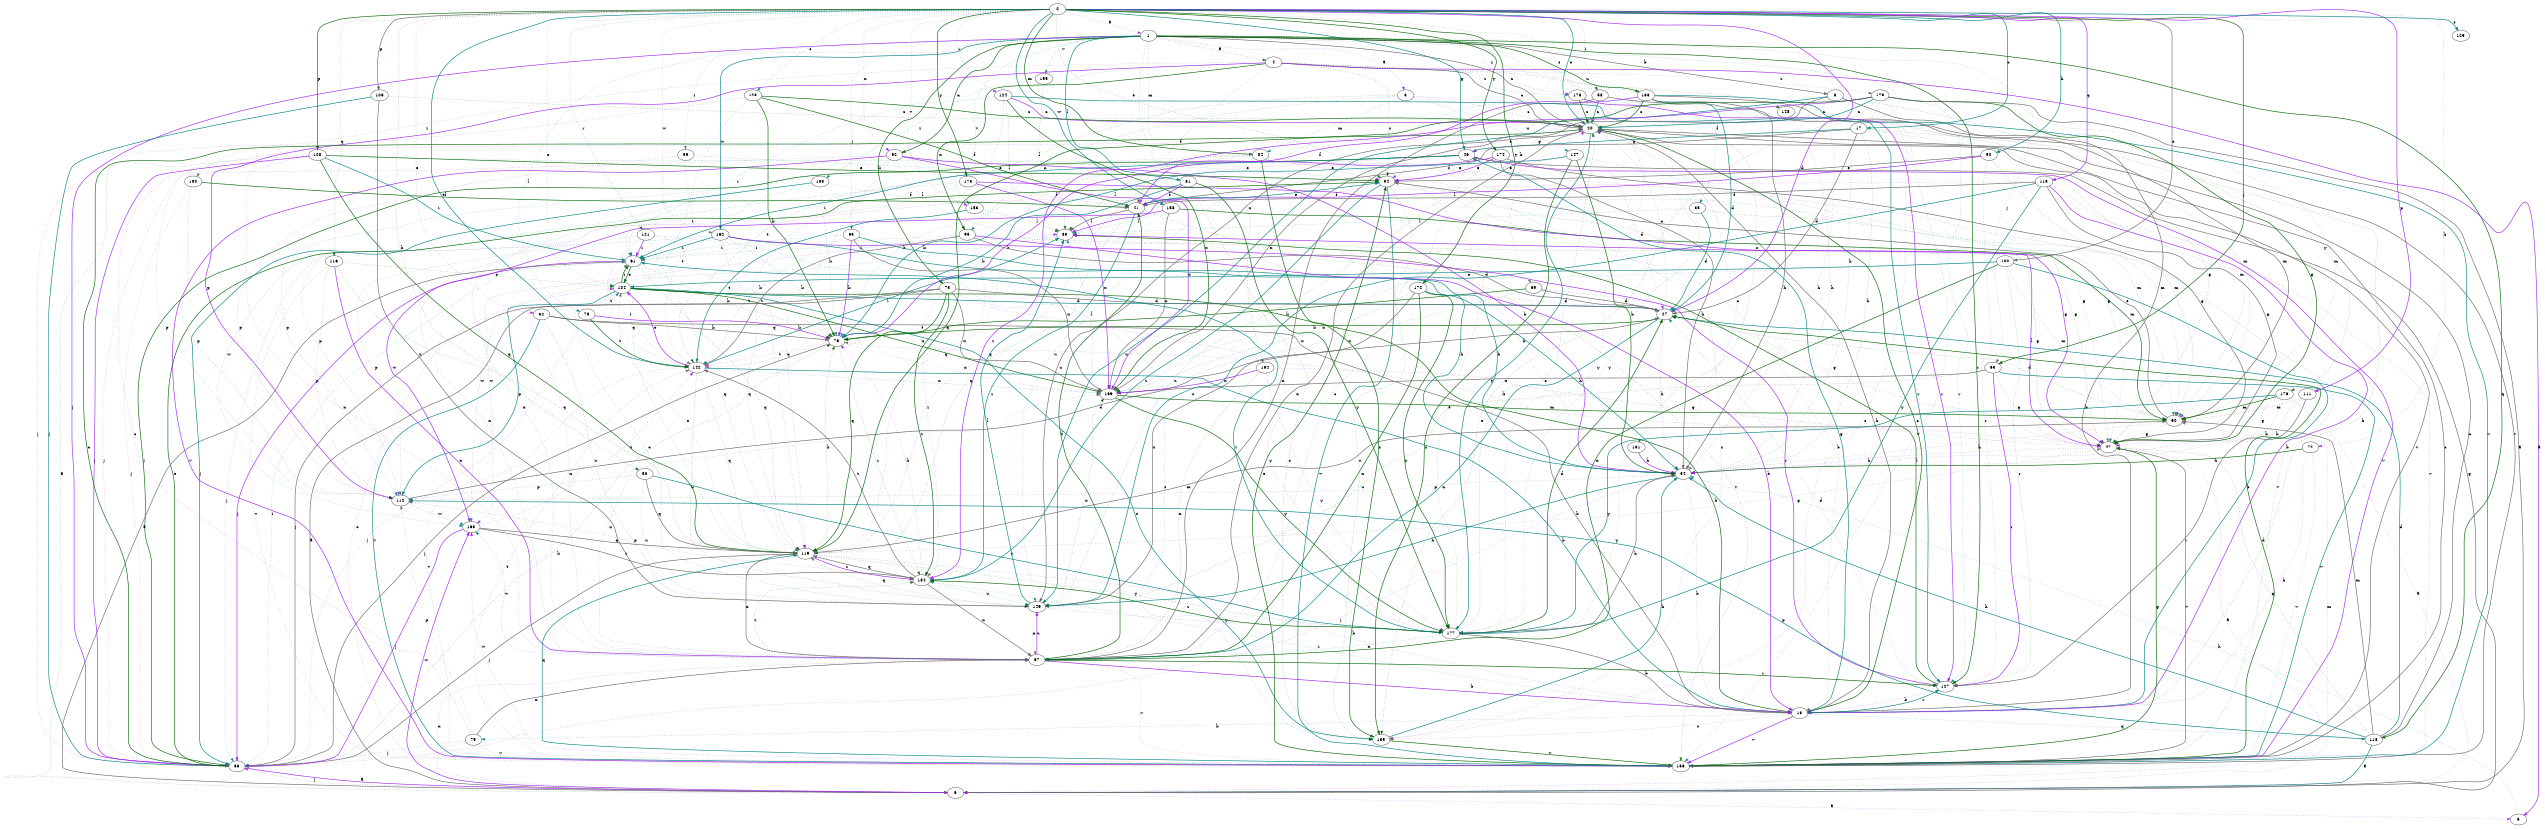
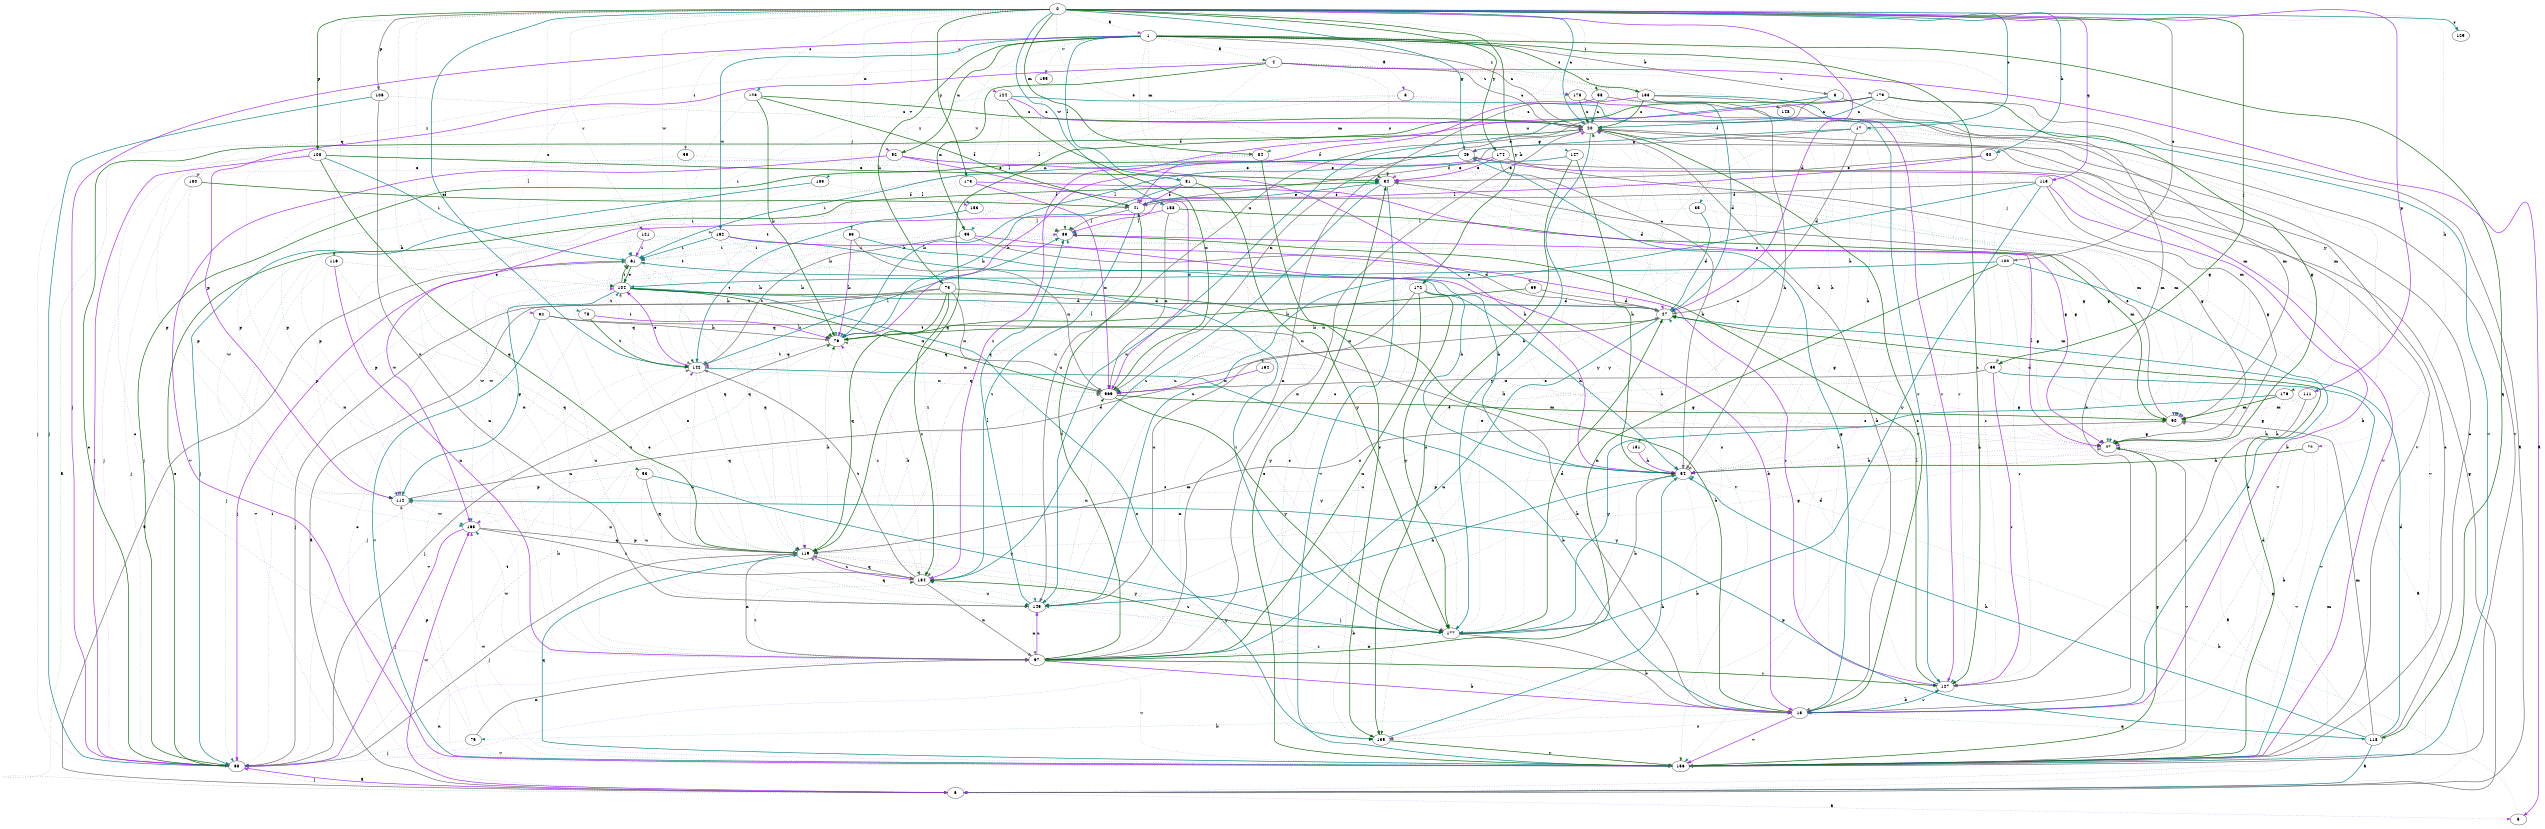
node "169": label "169" -> "969"
